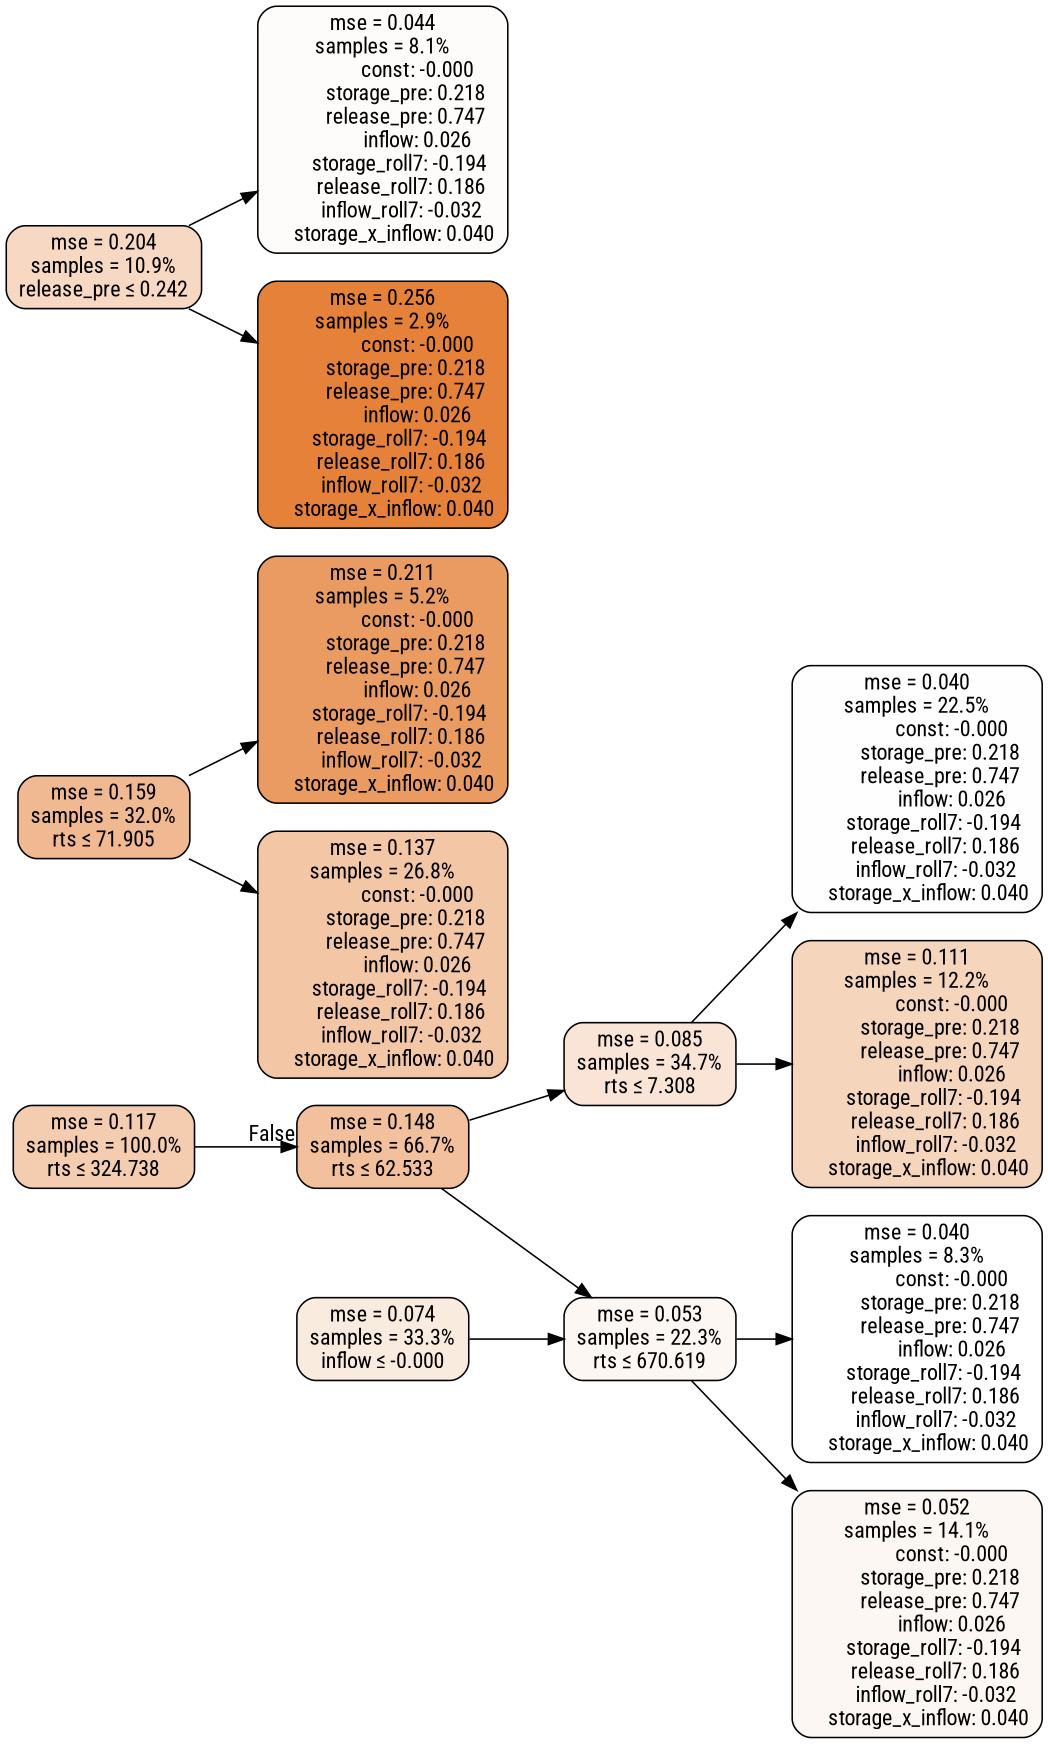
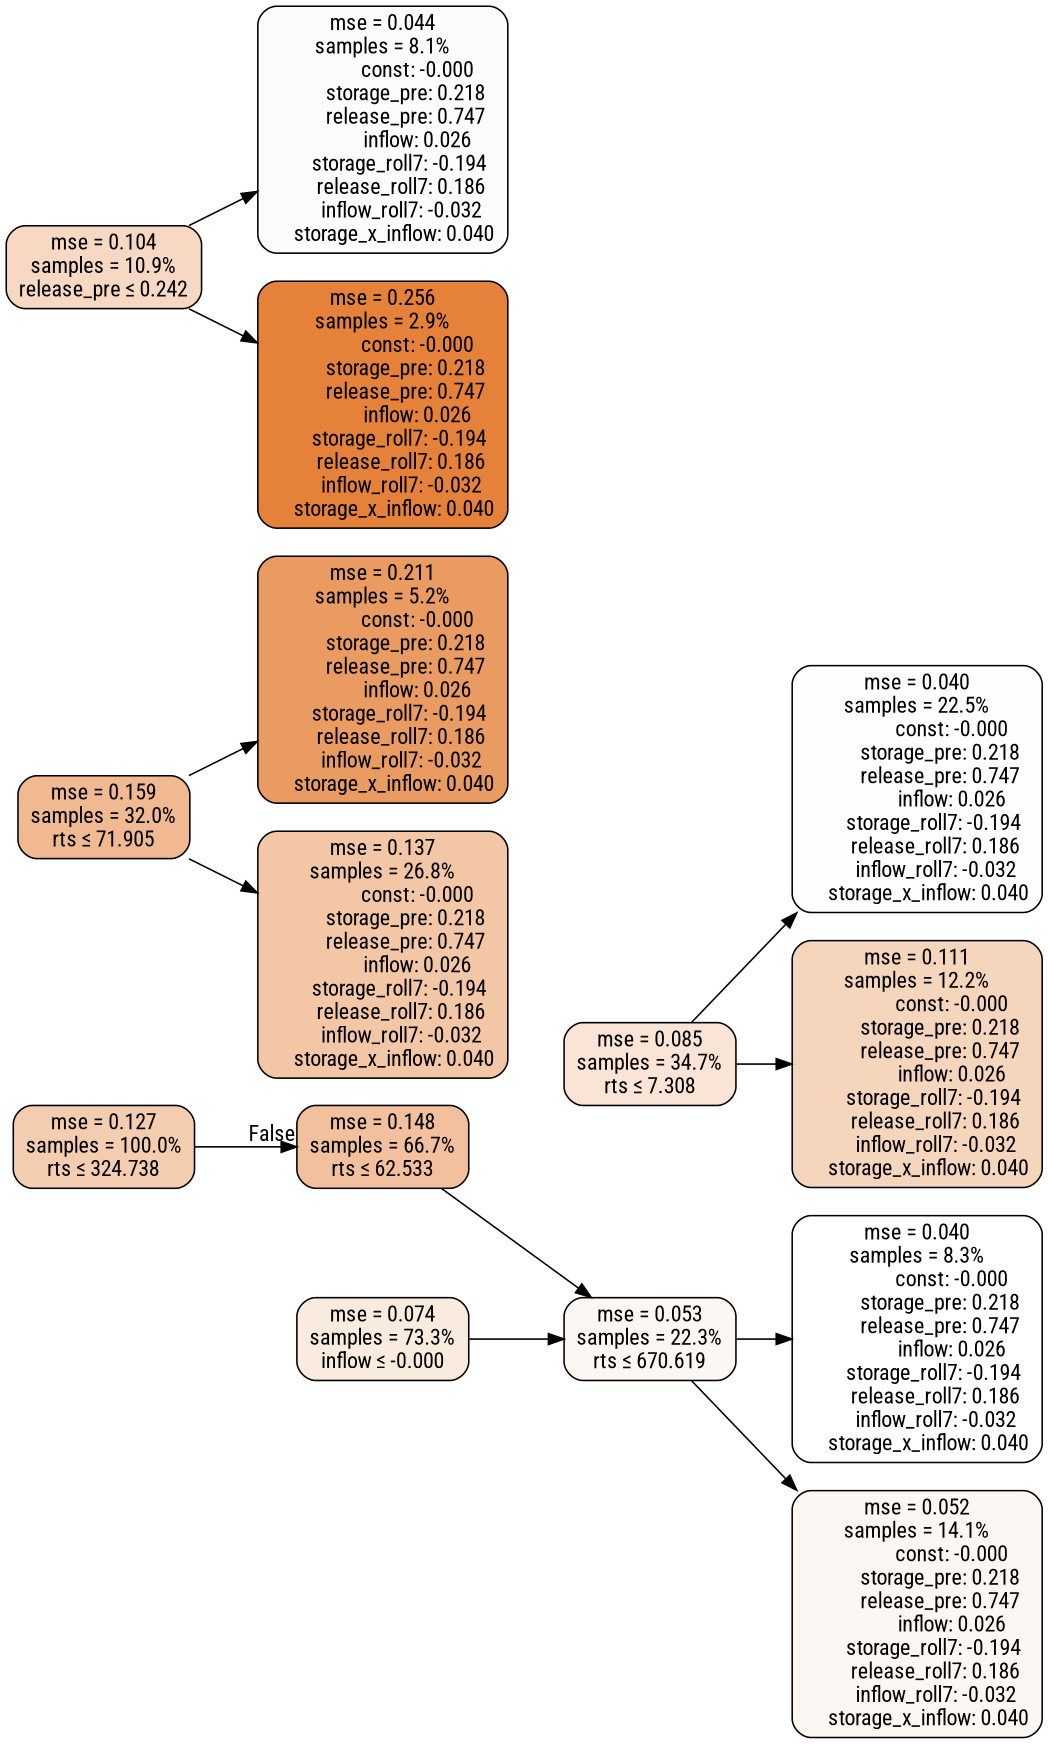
node "mse = 0.204 samples = 10.9% release_pre ≤ 0.242": label "mse = 0.204 samples = 10.9% release_pre ≤ 0.242" -> "mse = 0.104 samples = 10.9% release_pre ≤ 0.242"
edge "mse = 0.148 samples = 66.7% rts ≤ 62.533" -> "mse = 0.085 samples = 34.7% rts ≤ 7.308": removed
node "mse = 0.117 samples = 100.0% rts ≤ 324.738": label "mse = 0.117 samples = 100.0% rts ≤ 324.738" -> "mse = 0.127 samples = 100.0% rts ≤ 324.738"
node "mse = 0.074 samples = 33.3% inflow ≤ -0.000": label "mse = 0.074 samples = 33.3% inflow ≤ -0.000" -> "mse = 0.074 samples = 73.3% inflow ≤ -0.000"
